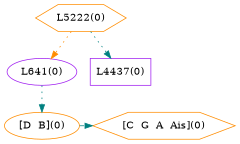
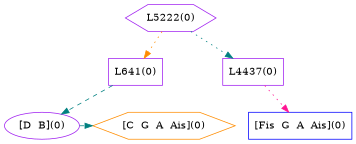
node "L5222(0)": color darkorange -> purple
node "L641(0)": shape ellipse -> box
edge "L641(0)" -> "[D  B](0)": style dotted -> dashed
node "[D  B](0)": color darkorange -> purple
node "[Fis  G  A  Ais](0)": added
